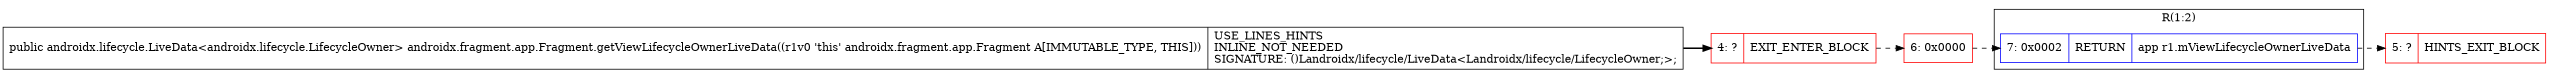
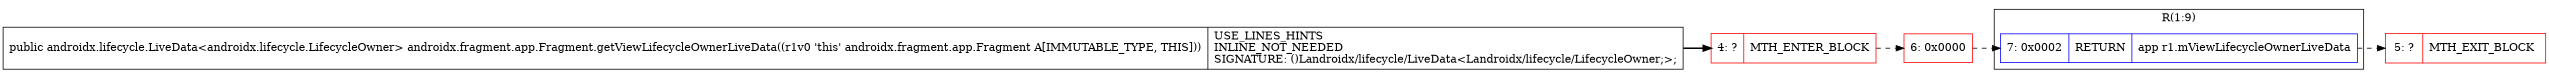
cluster "R(1:2)": label "R(1:2)" -> "R(1:9)"
node "4: ?": text "EXIT_ENTER_BLOCK" -> "MTH_ENTER_BLOCK"
node "5: ?": text "HINTS_EXIT_BLOCK" -> "MTH_EXIT_BLOCK"
